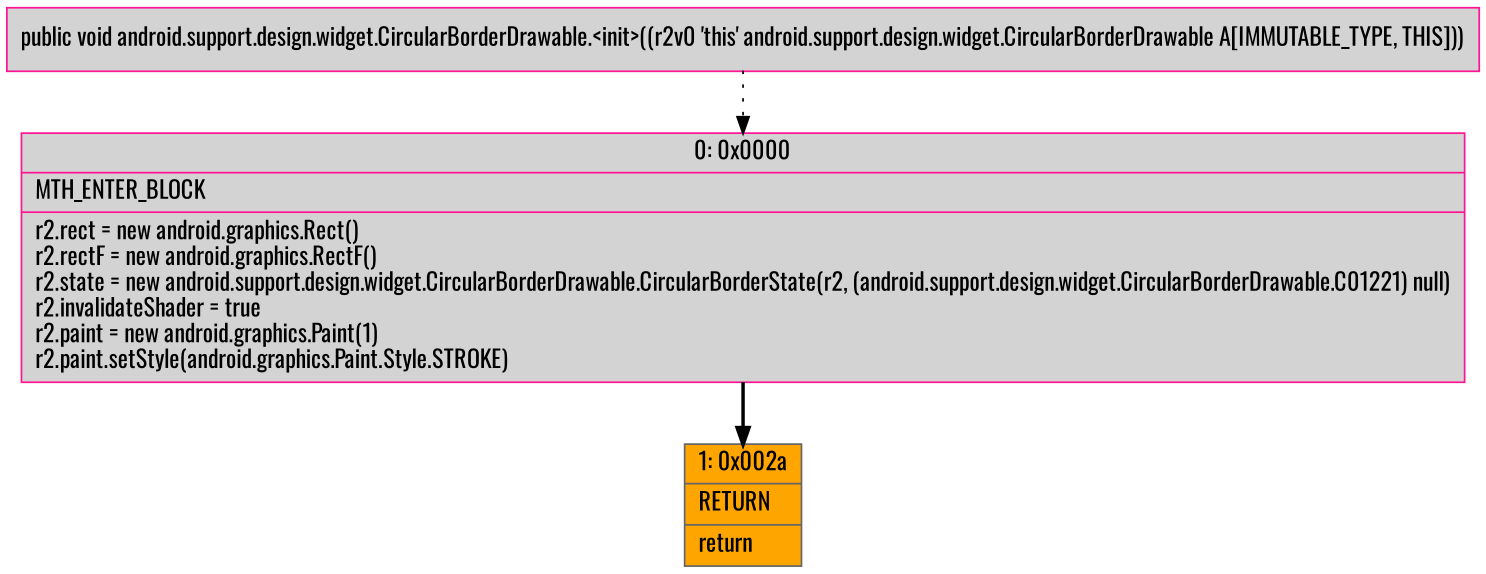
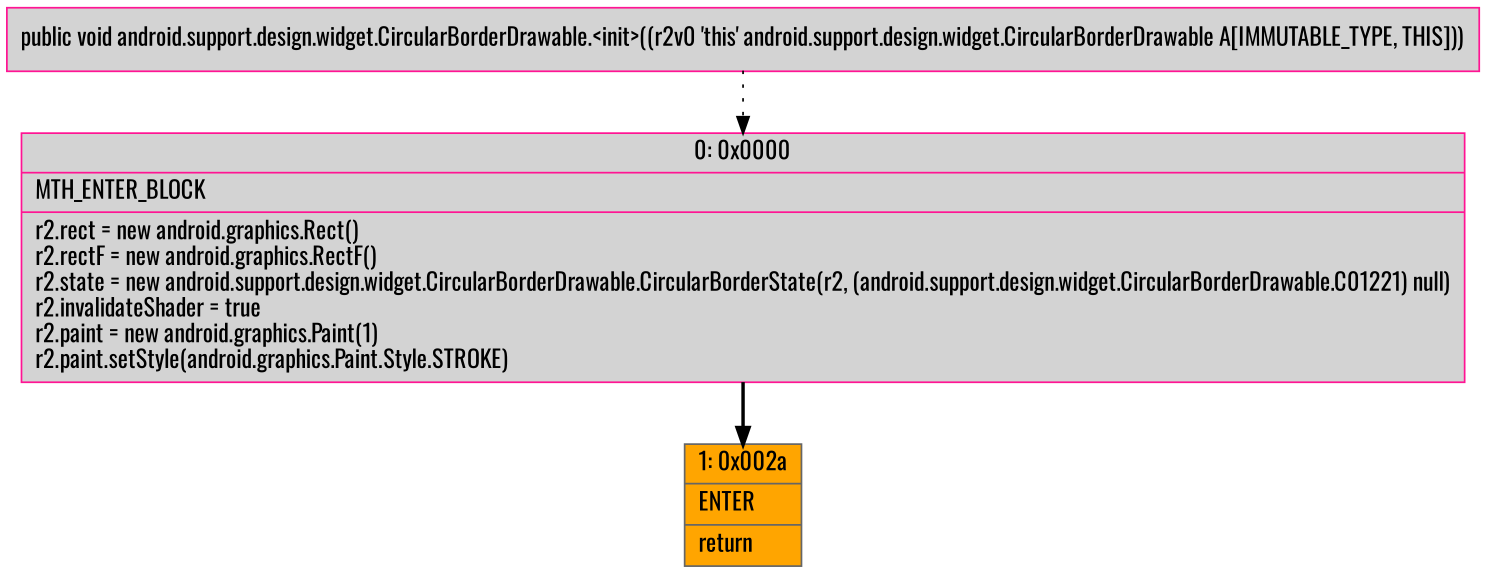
node "1: 0x002a": text "RETURN" -> "ENTER"
